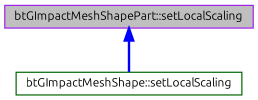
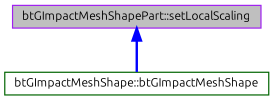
node "btGImpactMeshShape::setLocalScaling": label "btGImpactMeshShape::setLocalScaling" -> "btGImpactMeshShape::btGImpactMeshShape"
